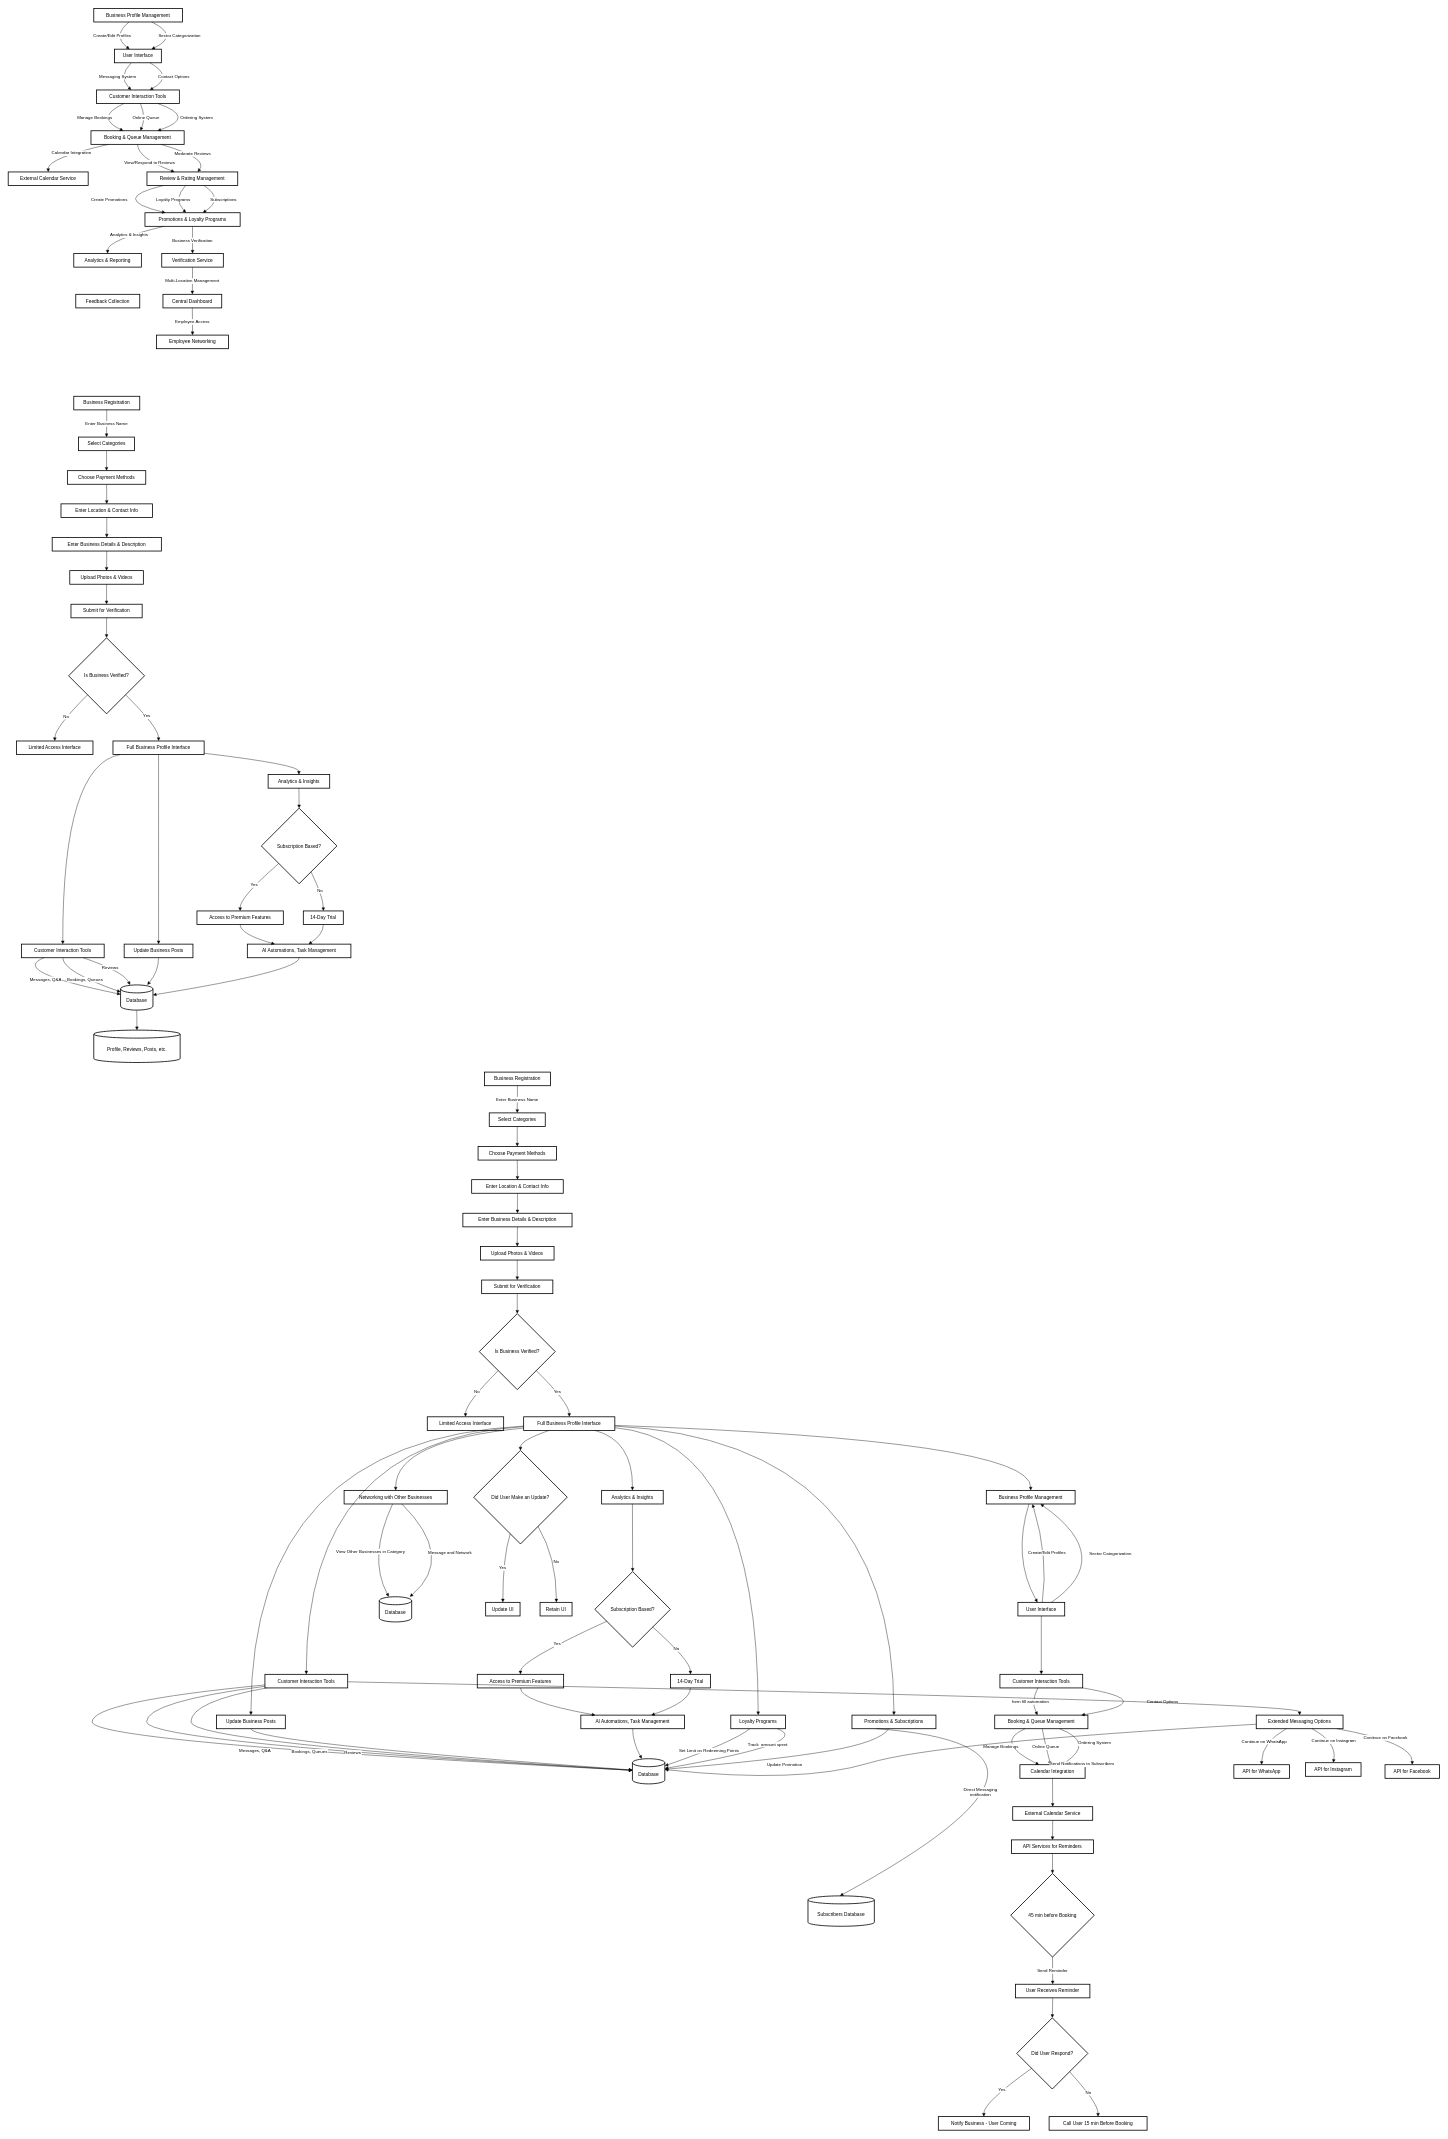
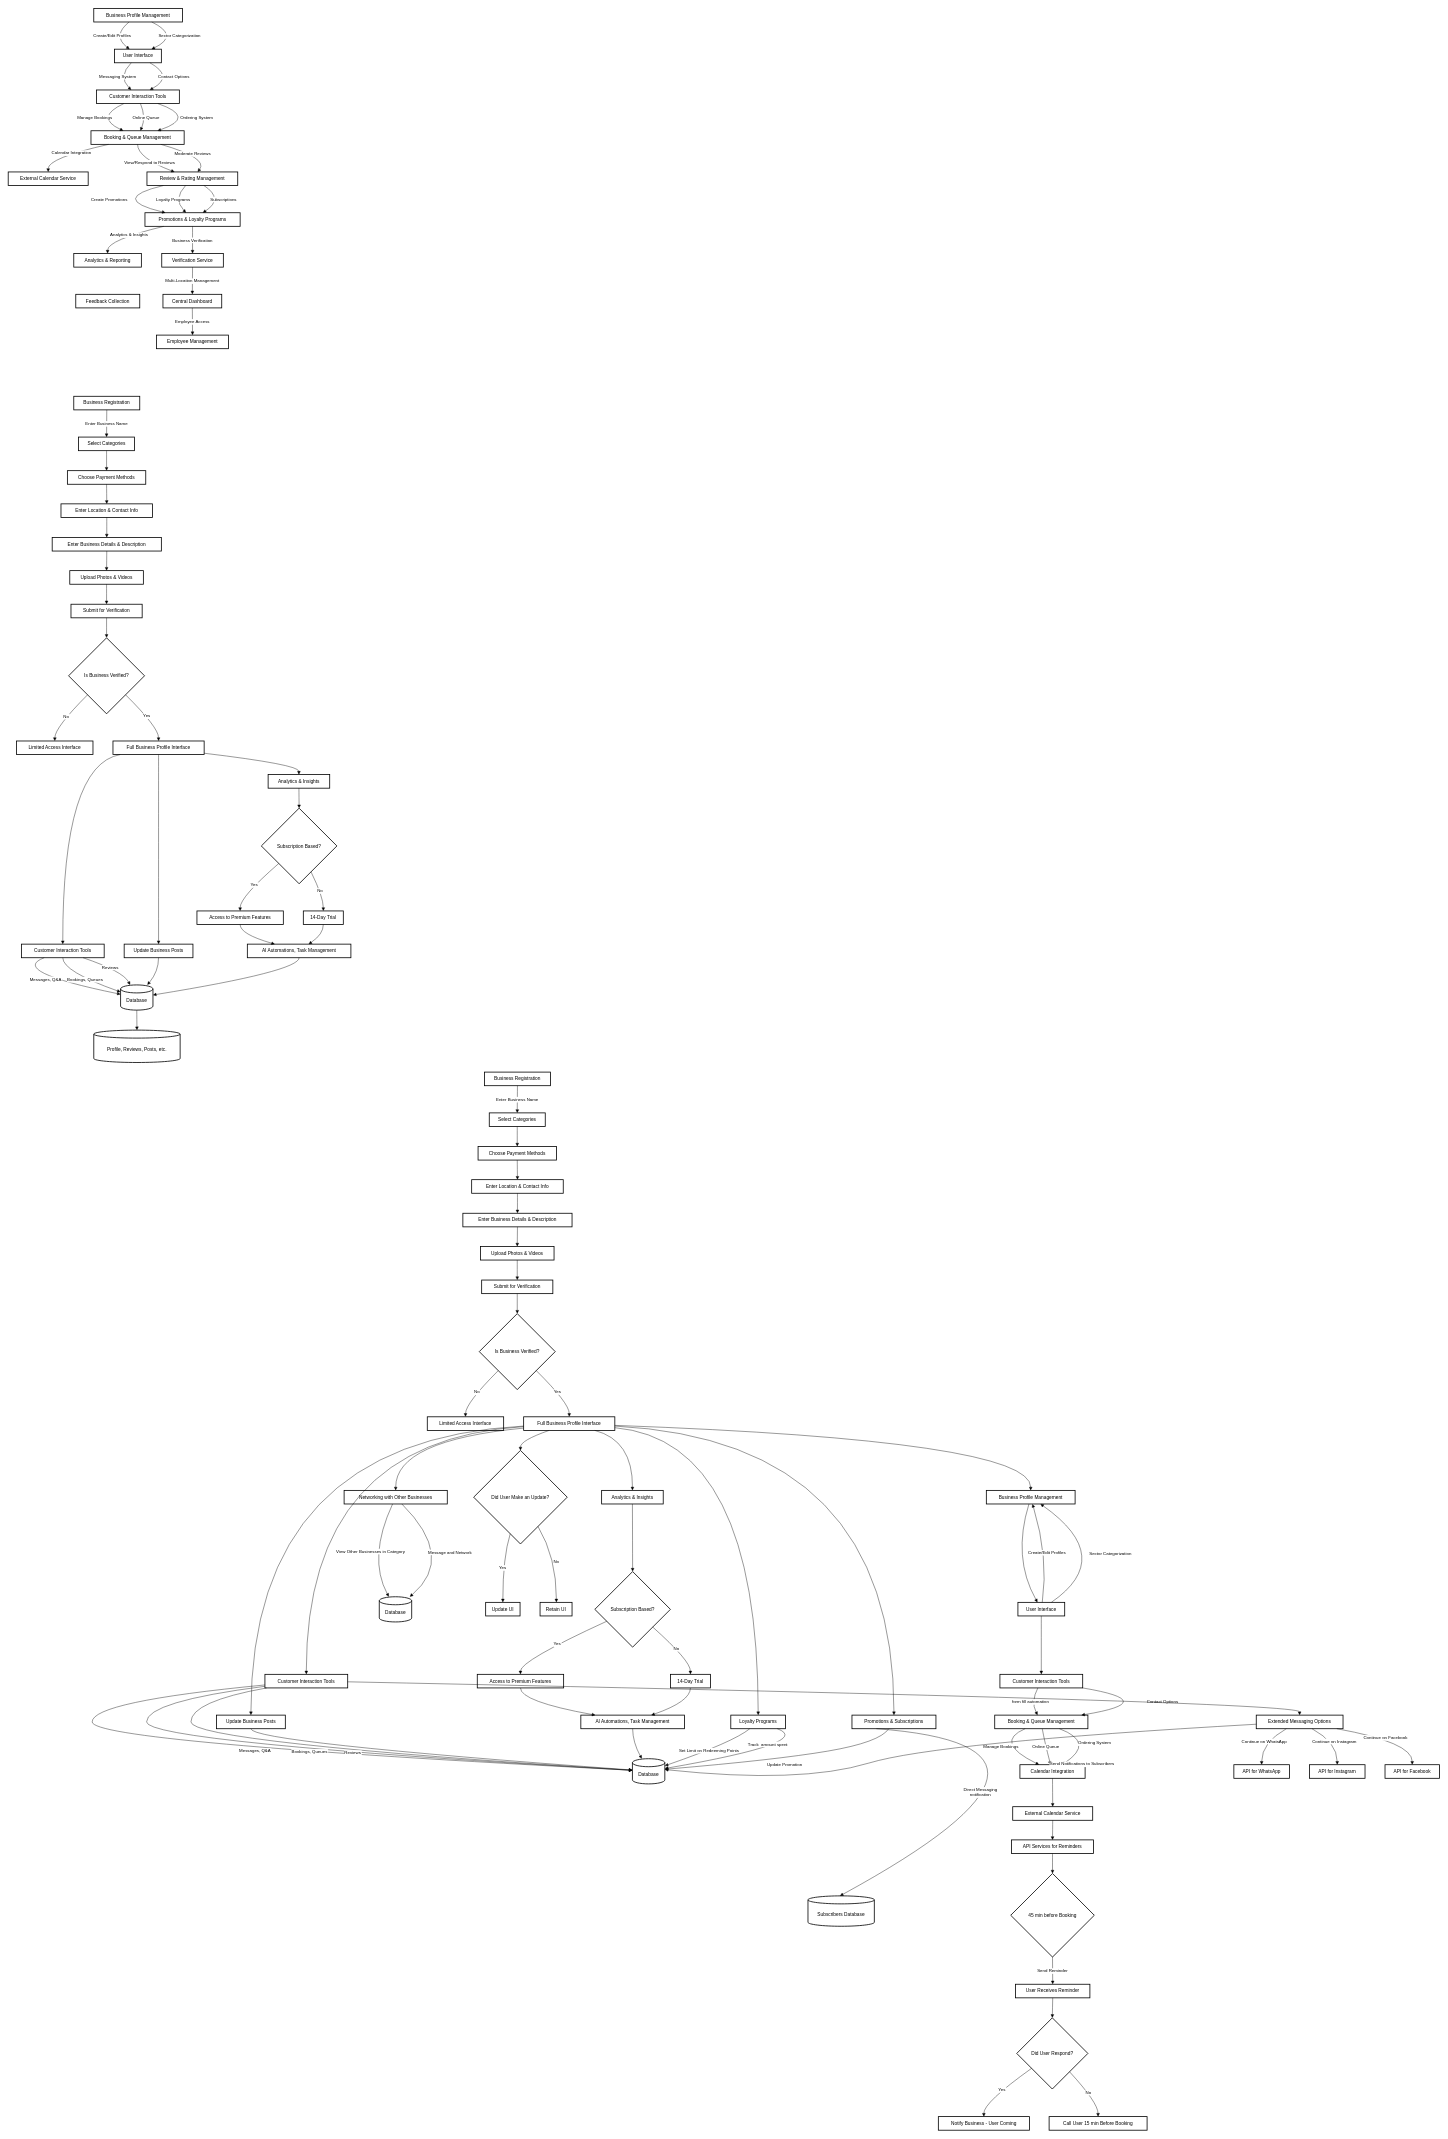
node "Employee Networking": label "Employee Networking" -> "Employee Management"
node "API for Instagram": moved (1334, 1770) -> (1338, 1772)
